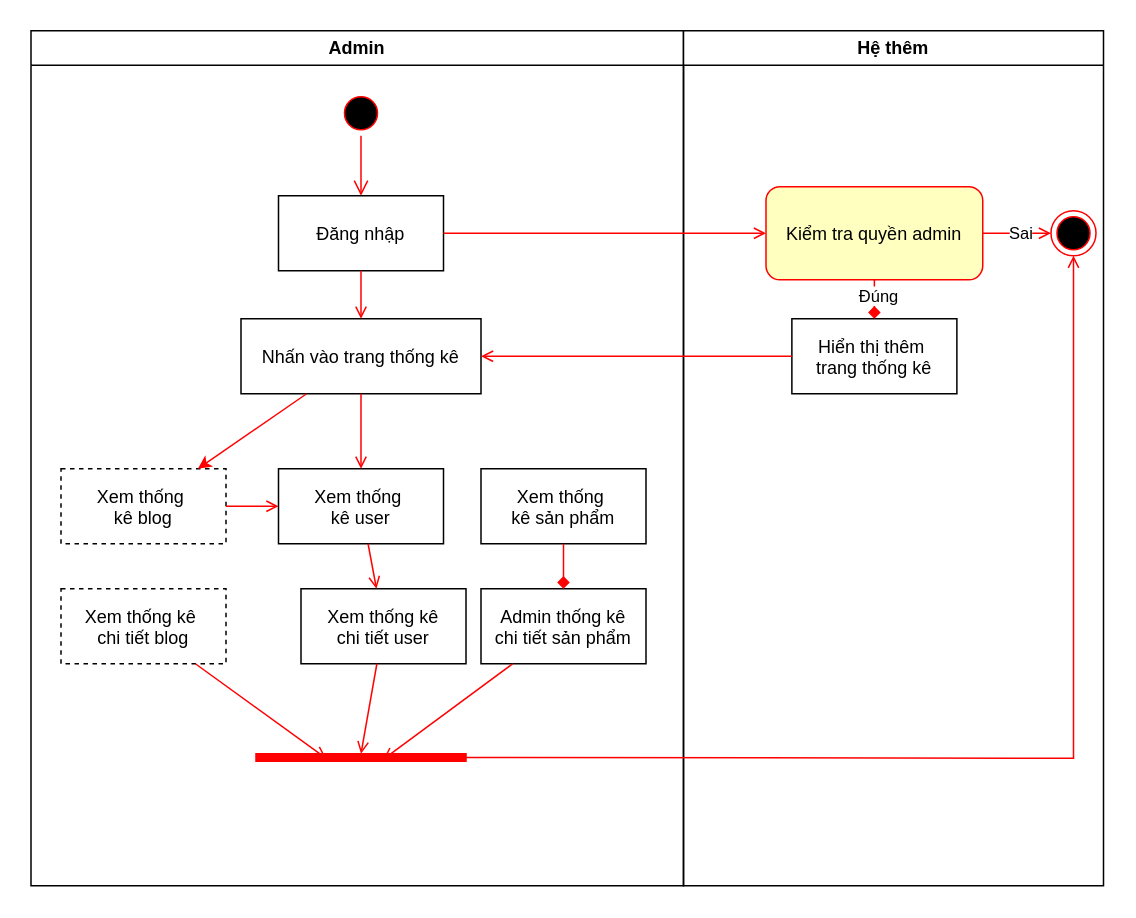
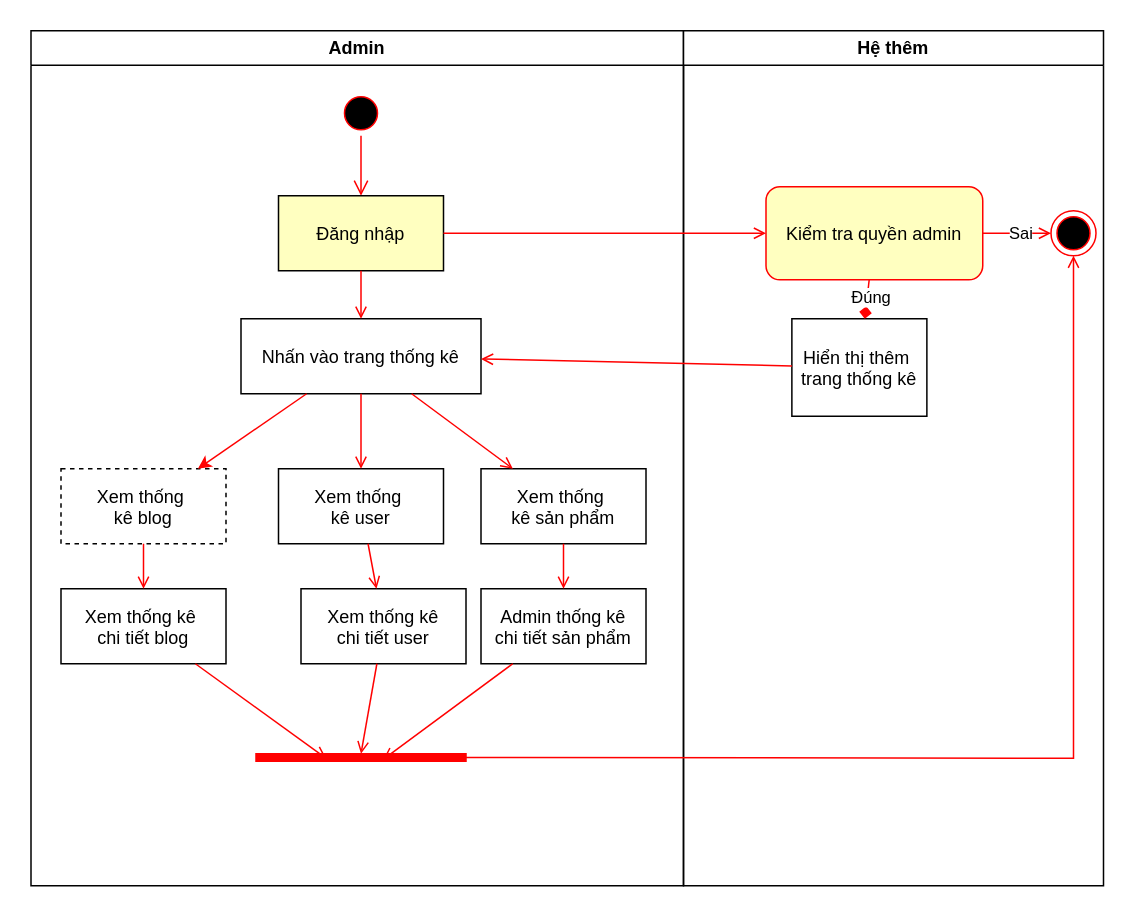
node "Đăng nhập": fillcolor #ffffff -> #ffffc0
node "Hiển thị thêm trang thống kê": size 165x75 -> 135x98
edge "Nhấn vào trang thống kê" -> "Xem thống kê sản phẩm": added
edge "Xem thống kê blog" -> "Xem thống kê user": now "Xem thống kê blog" -> "Xem thống kê chi tiết blog"
edge "Xem thống kê sản phẩm" -> "Admin thống kê chi tiết sản phẩm": arrowhead diamond -> open
node "Xem thống kê chi tiết blog": style dashed -> solid
